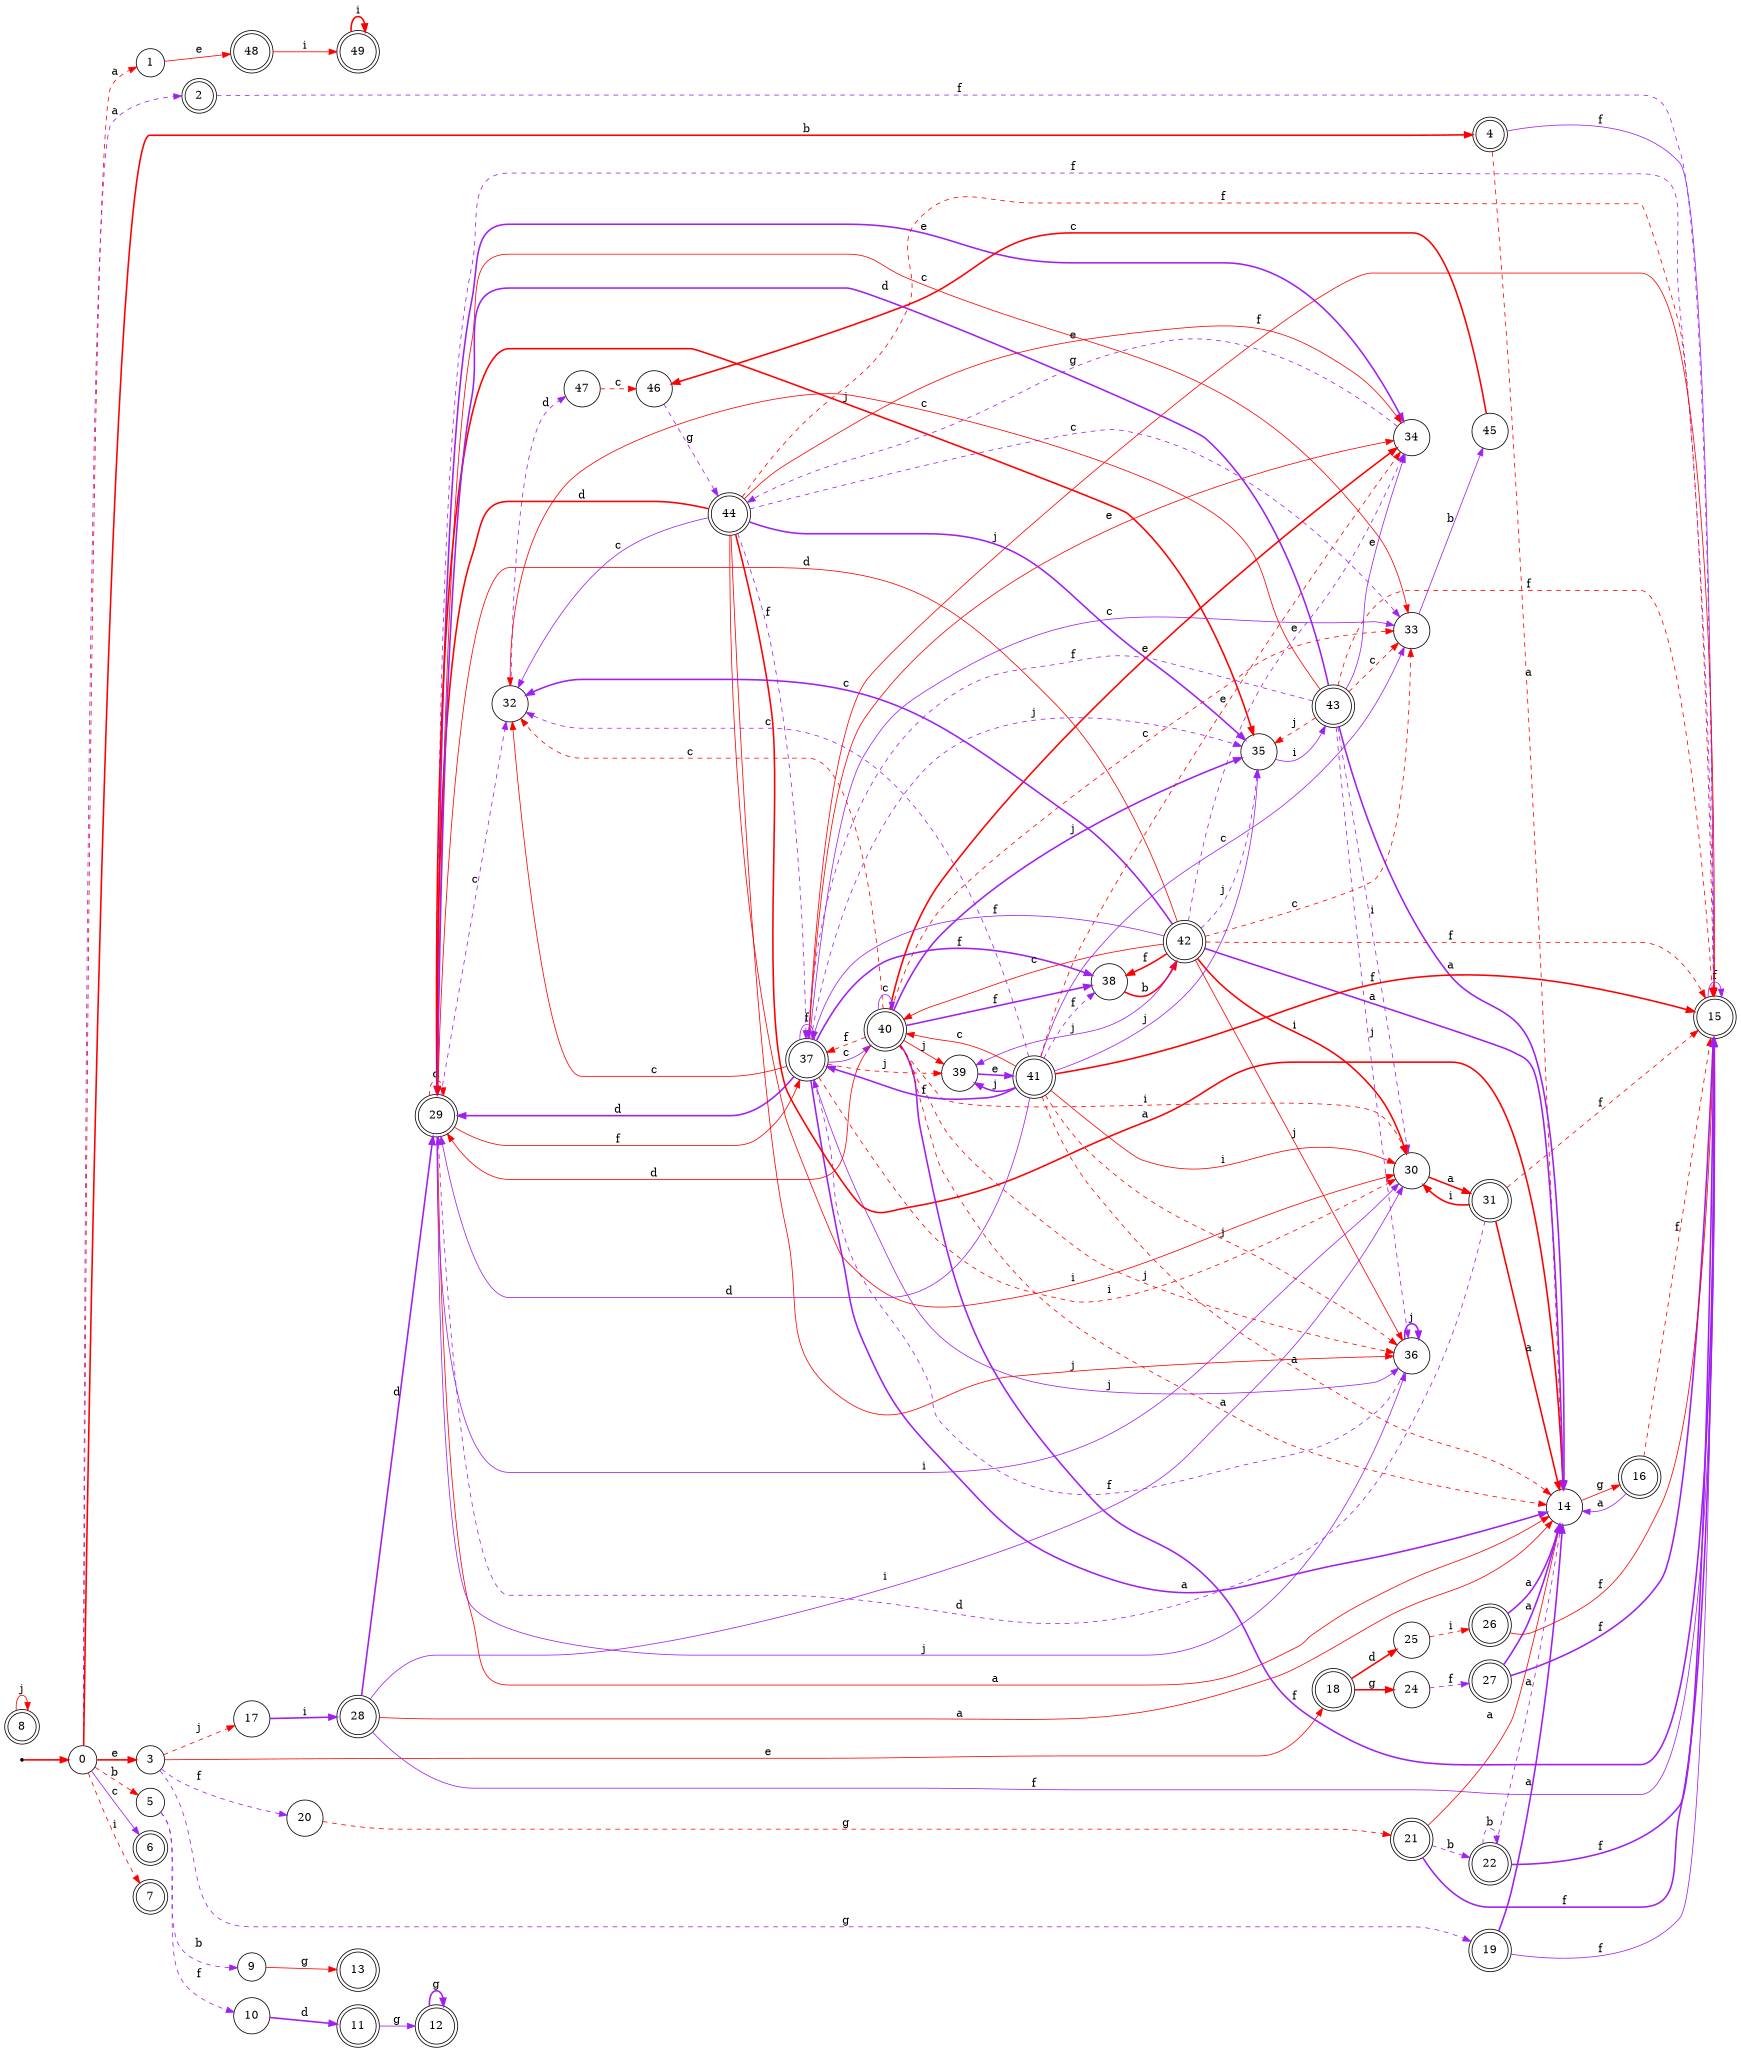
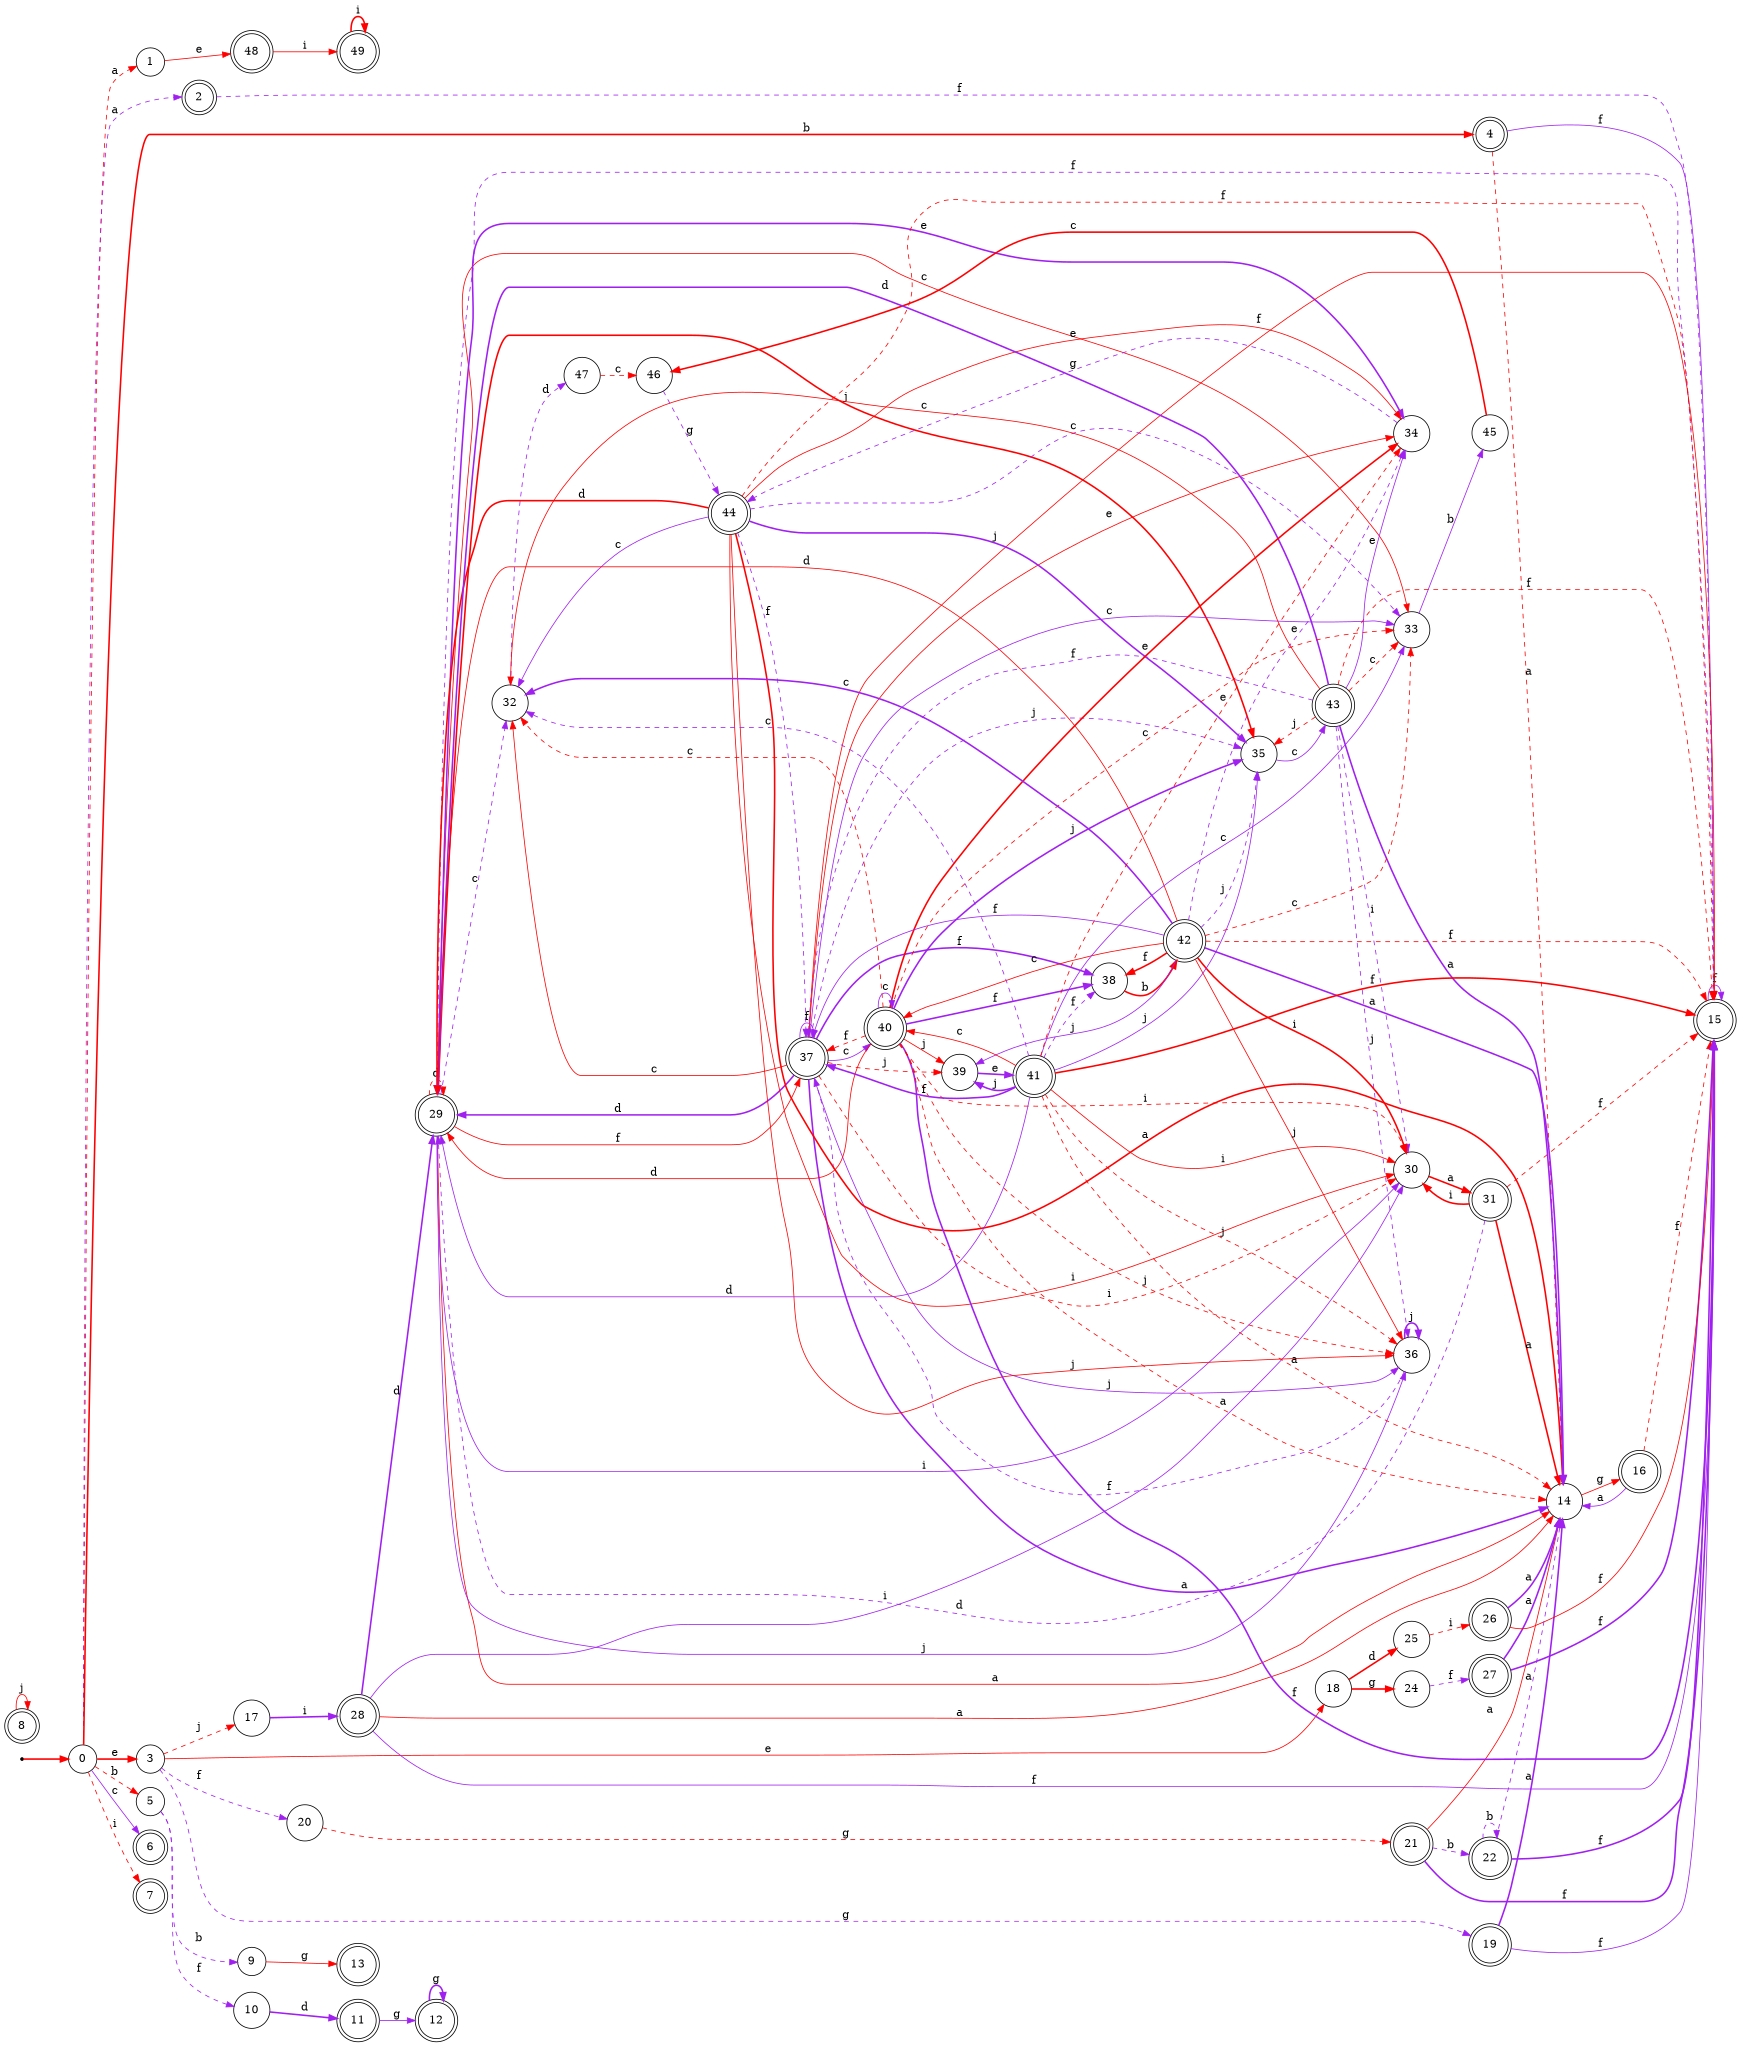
edge "35" -> "43": label "i" -> "c"
node "18": shape doublecircle -> circle
